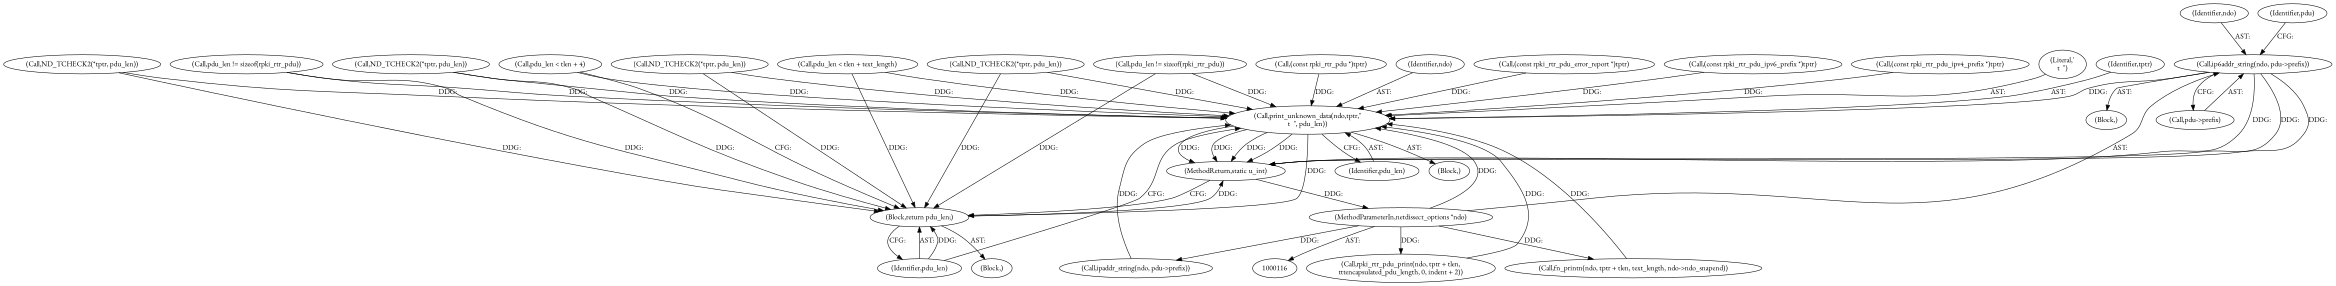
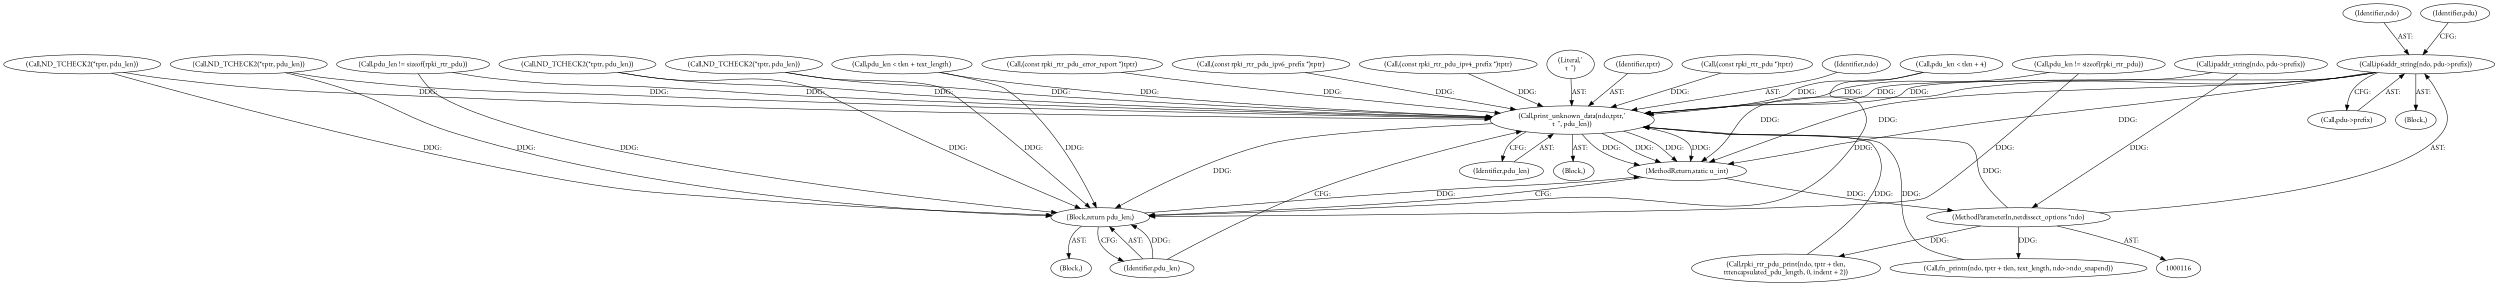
edge "(Call,pdu_len < tlen + 4)" -> "(Block,return pdu_len;)": label "CFG: " -> "DDG: "
edge "(MethodParameterIn,netdissect_options *ndo)" -> "(Call,ipaddr_string(ndo, pdu->prefix))": reversed
